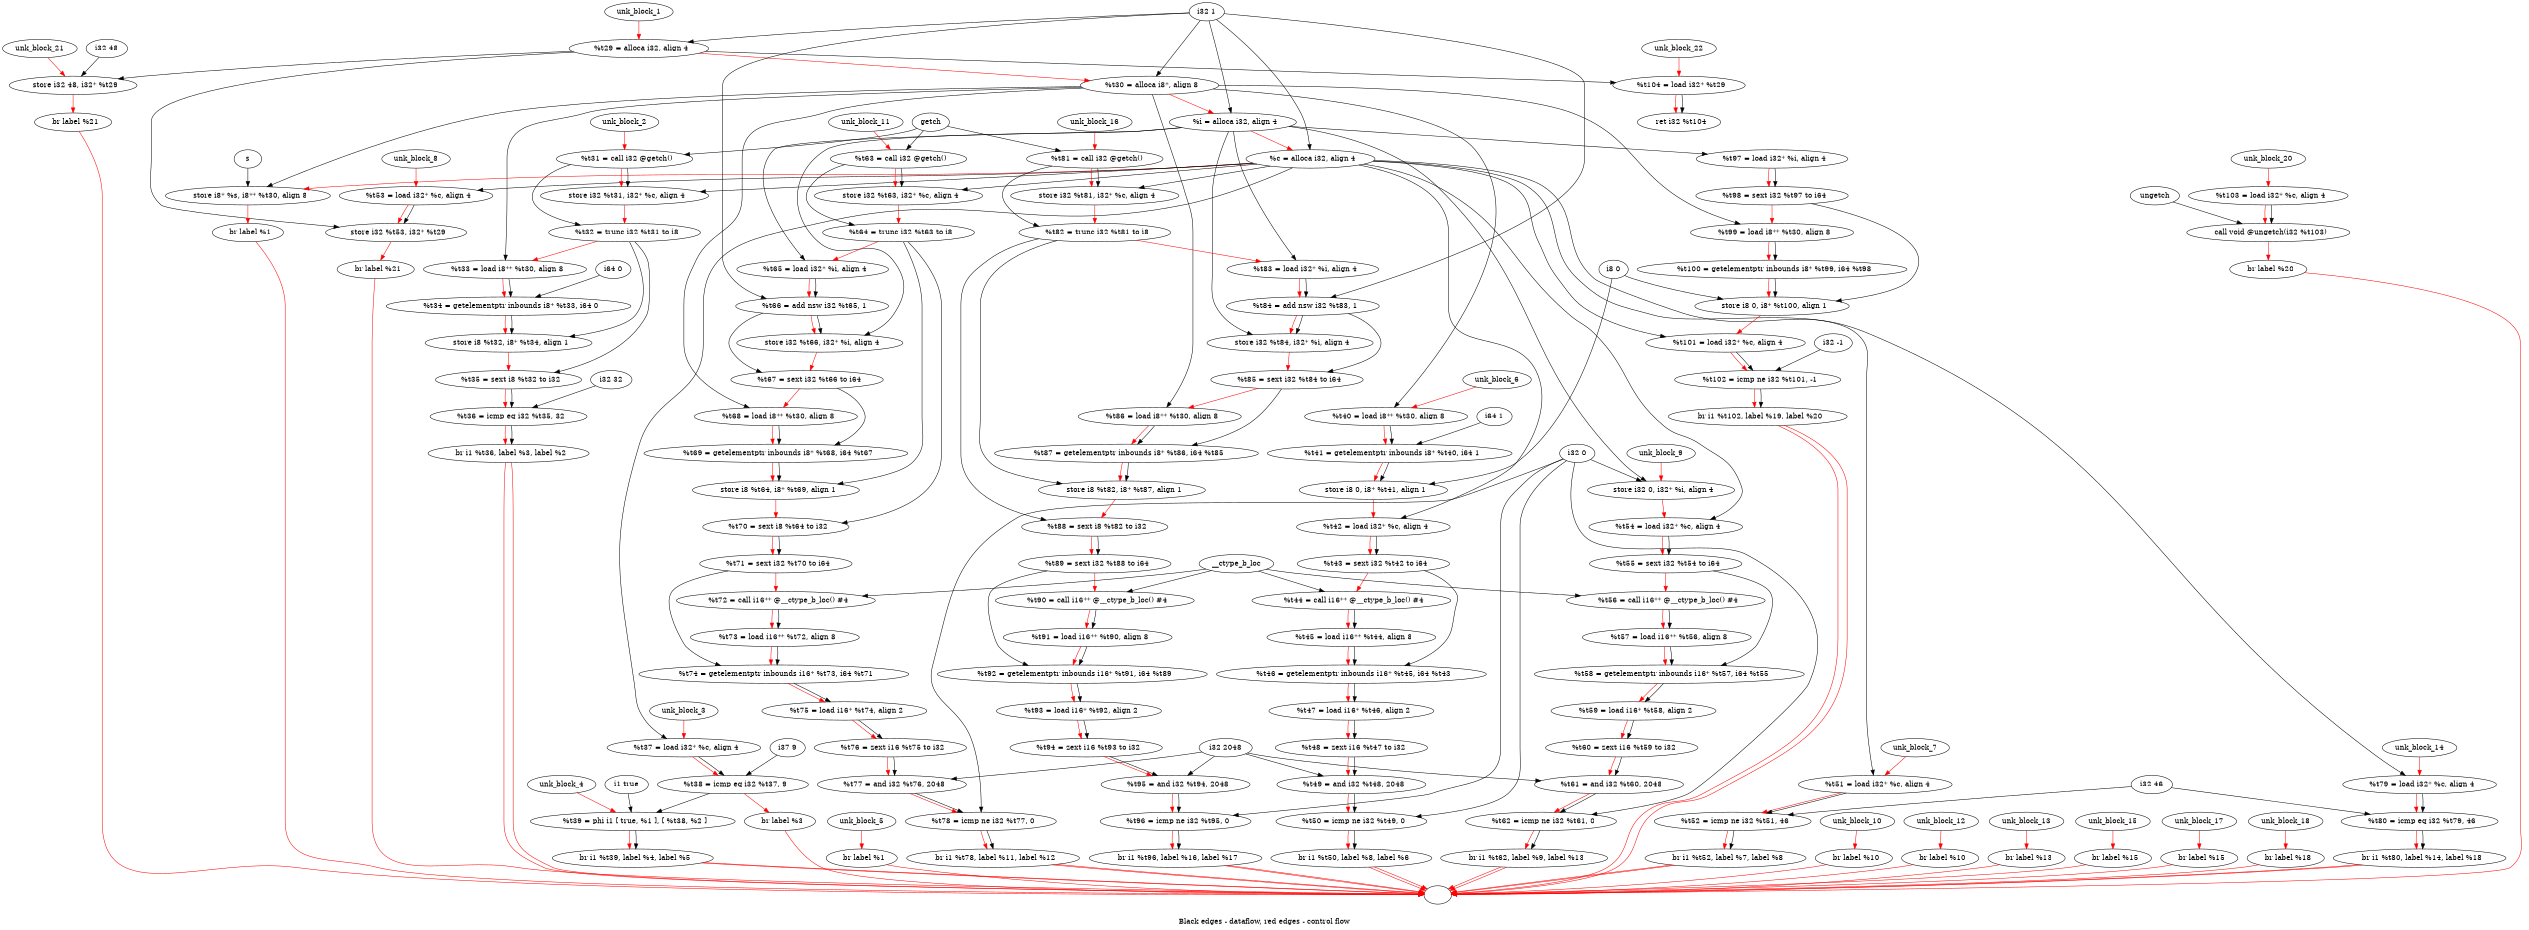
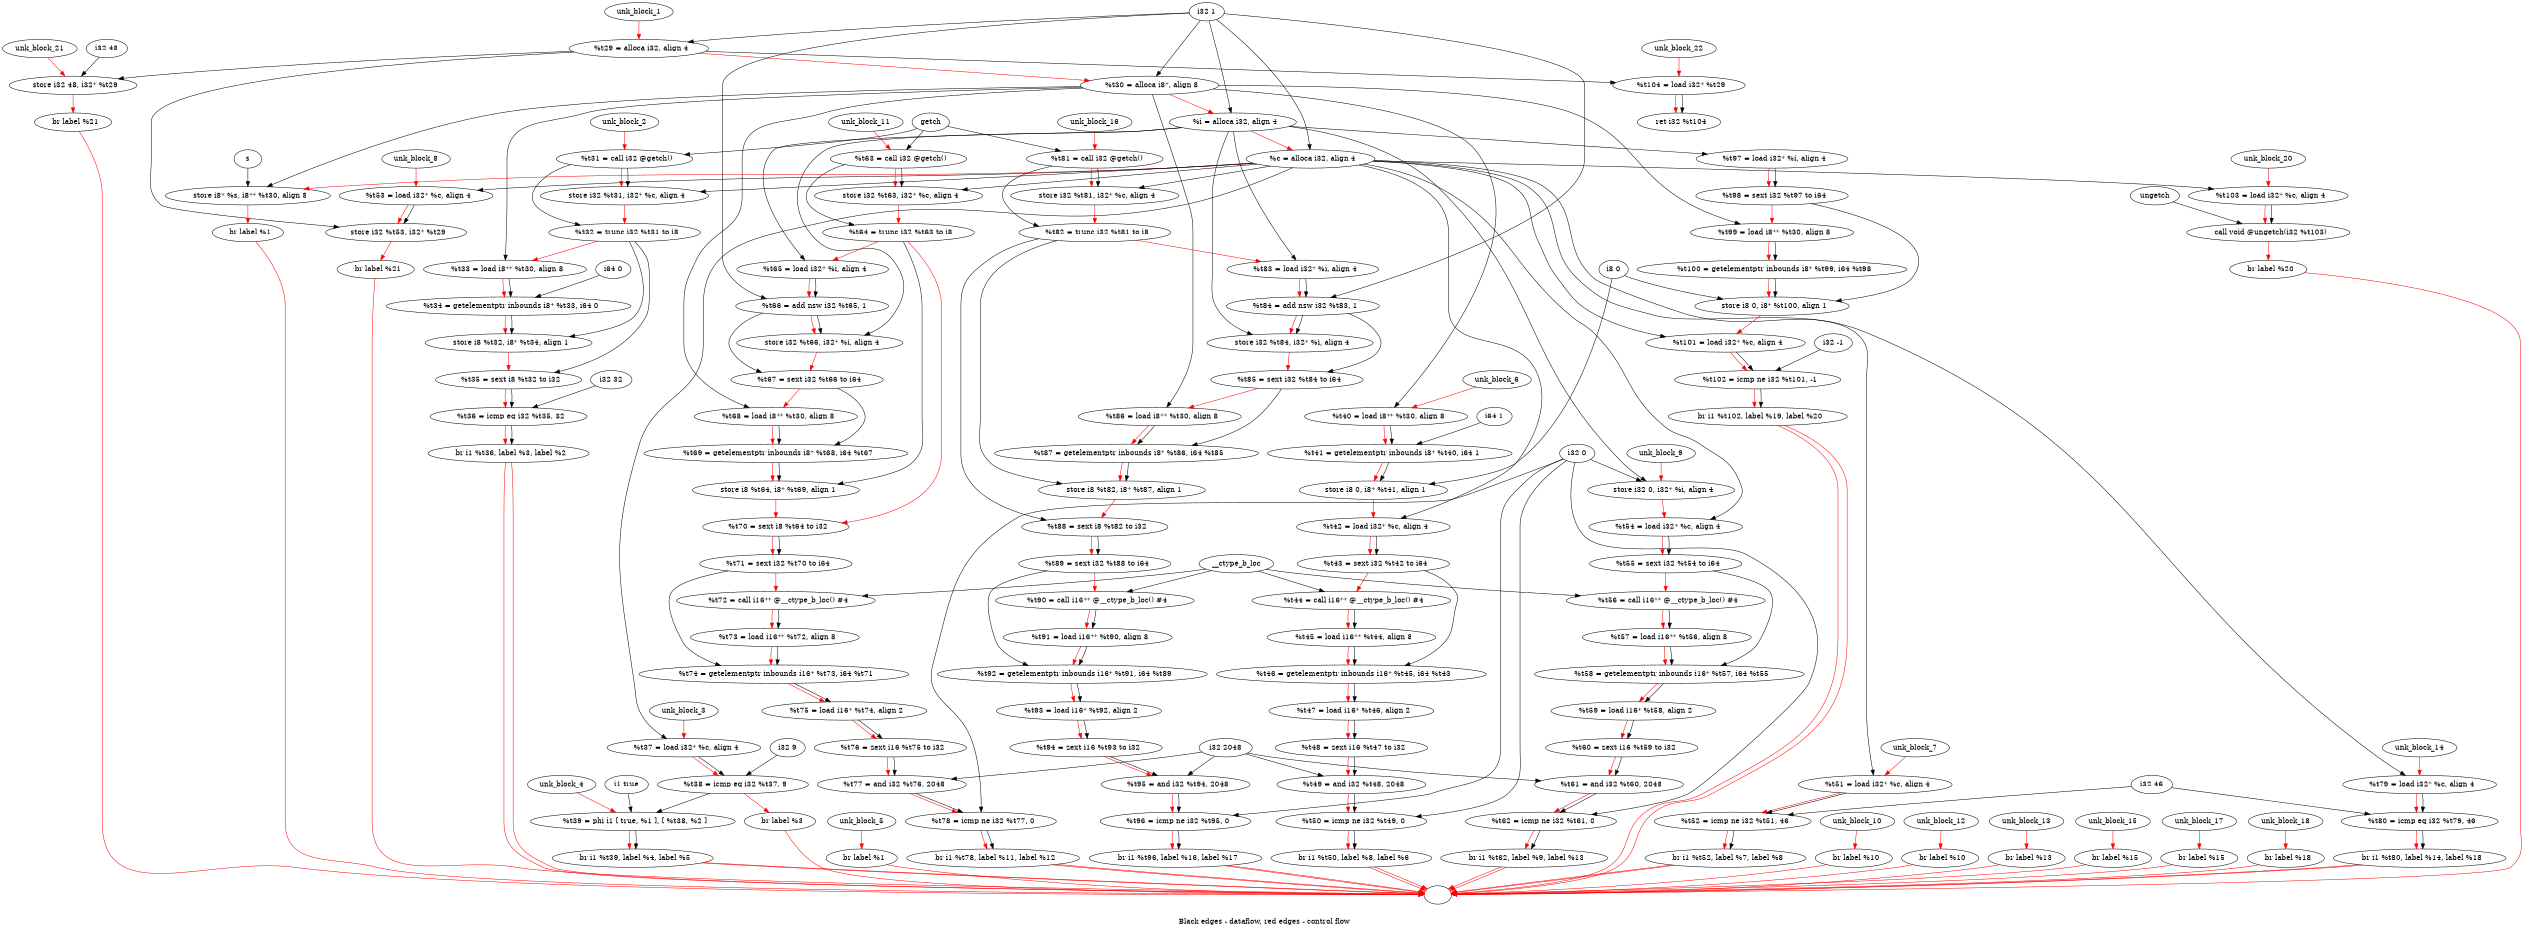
edge "%c = alloca i32, align 4" -> "%t103 = load i32* %c, align 4": added
edge "%t64 = trunc i32 %t63 to i8" -> "%t70 = sext i8 %t64 to i32": color black -> red
node "i37 9": label "i37 9" -> "i32 9"
